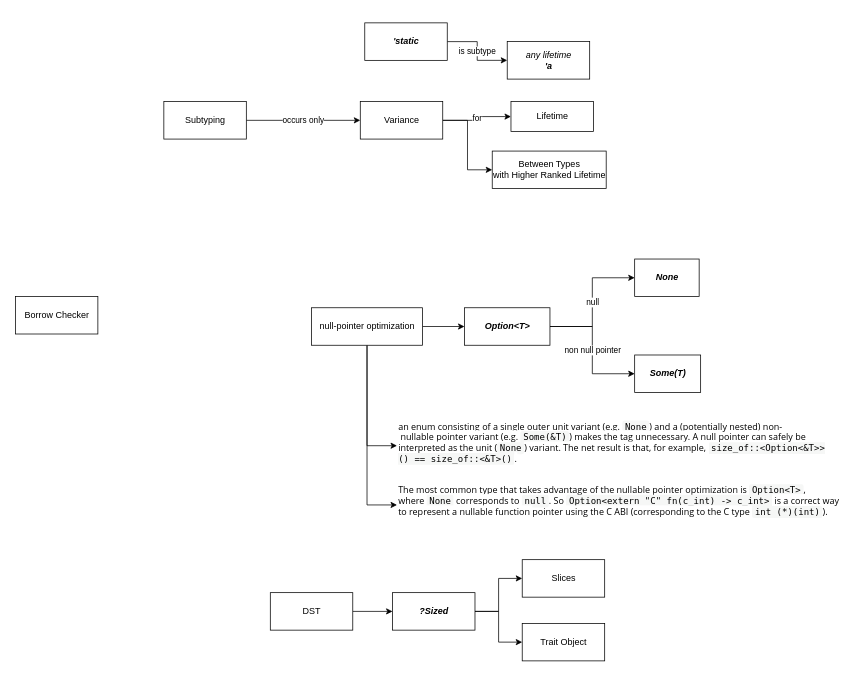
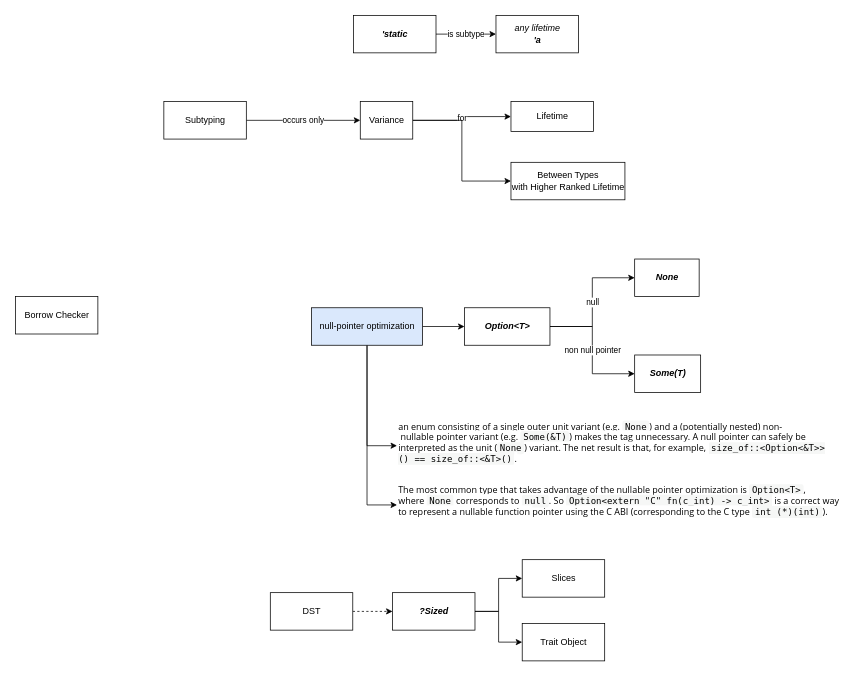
node "'static": moved (406, 42) -> (395, 34)
node "any lifetime 'a": moved (549, 60) -> (537, 34)
node "Variance": size 83x38 -> 53x38
node "Between Types with Higher Ranked Lifetime": moved (549, 170) -> (568, 181)
node "null-pointer optimization": fillcolor #ffffff -> #dae8fc
edge "DST" -> "?Sized": style solid -> dashed
